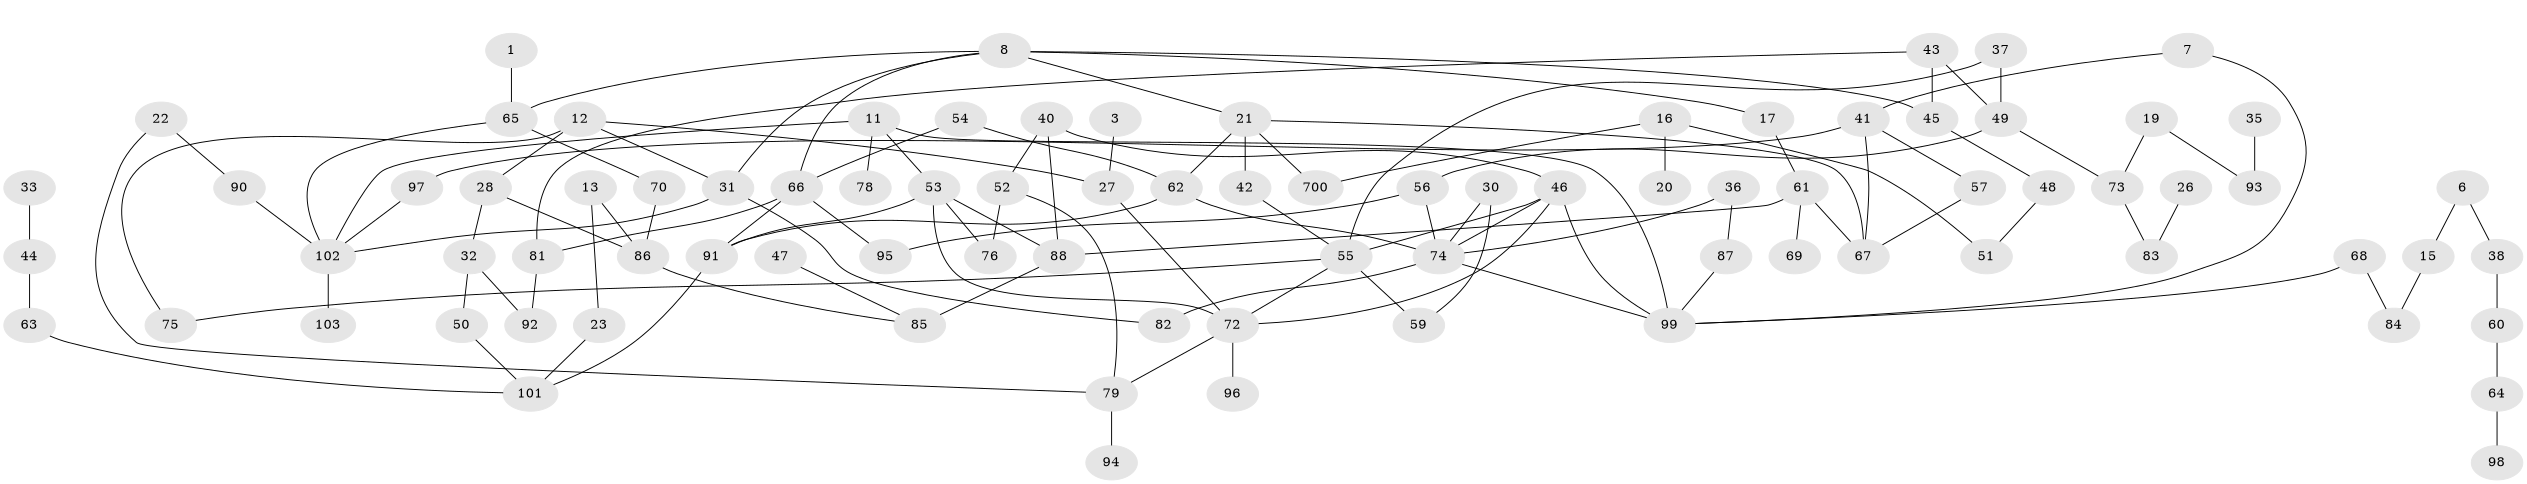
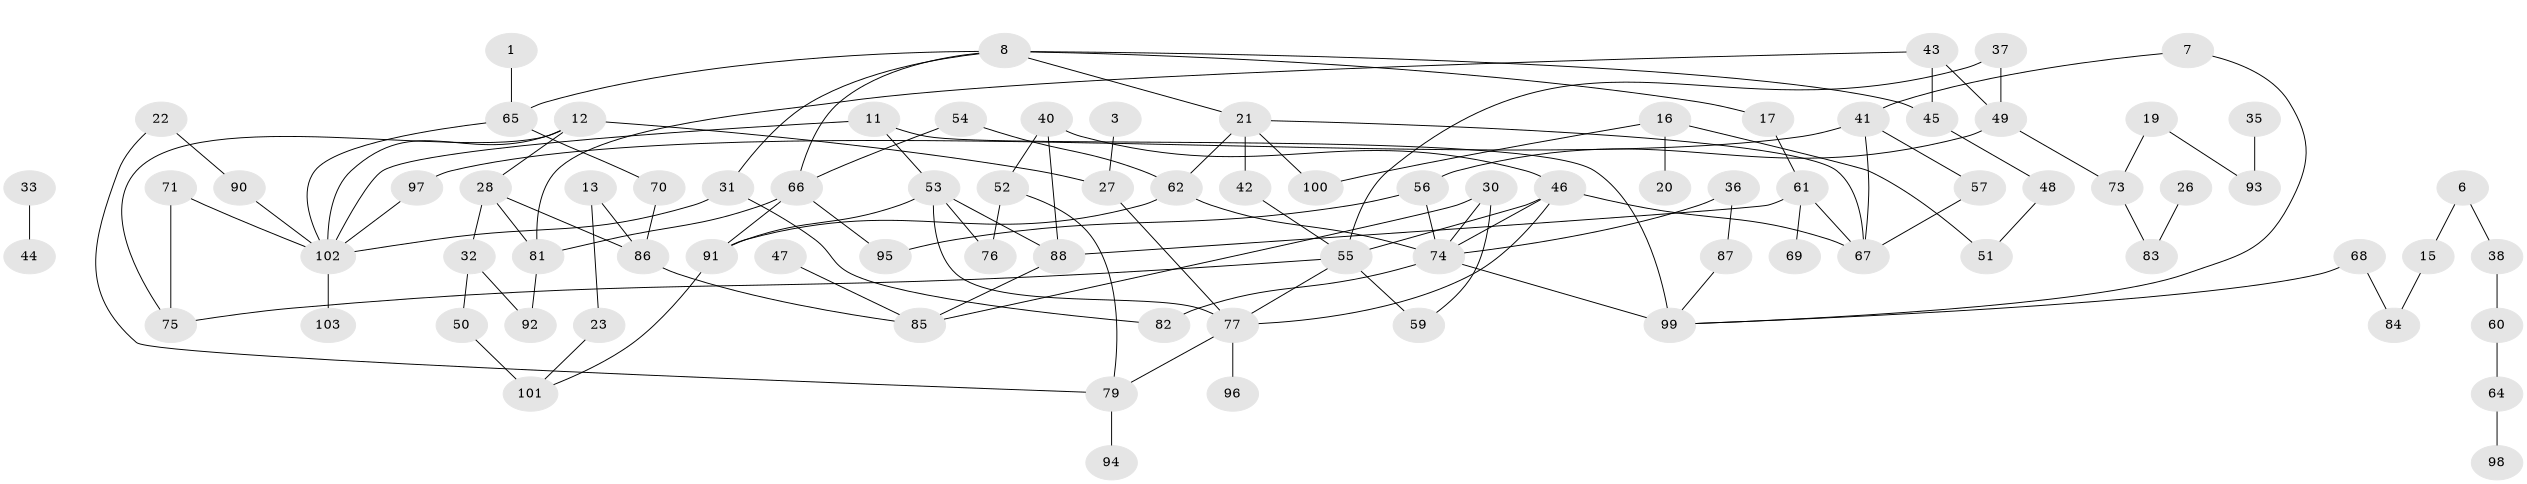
edge "12" -- "31": now "12" -- "102"
node "71": added
node "78": removed
node "700": label "700" -> "100"
edge "28" -- "81": added
edge "30" -- "85": added
edge "46" -- "99": now "46" -- "67"
node "63": removed
node "72": label "72" -> "77"
